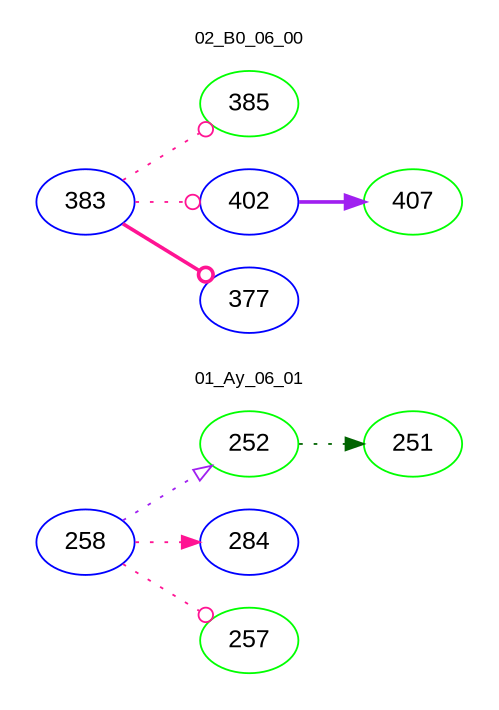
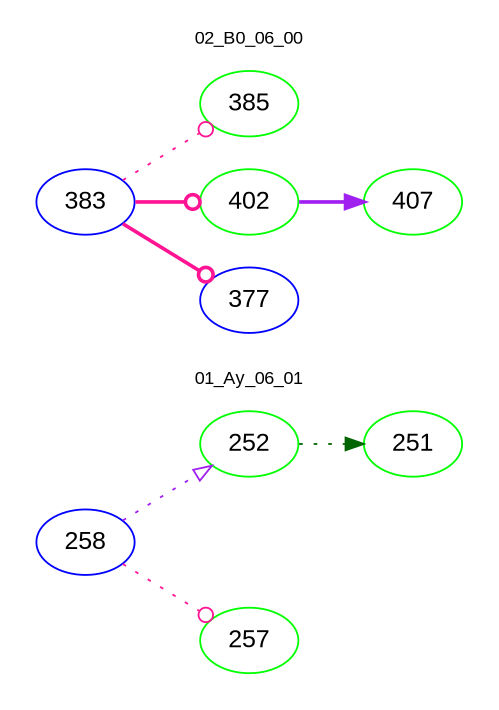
edge "383" -> "402": style dotted -> bold
node "402": color blue -> green
node "284": removed
